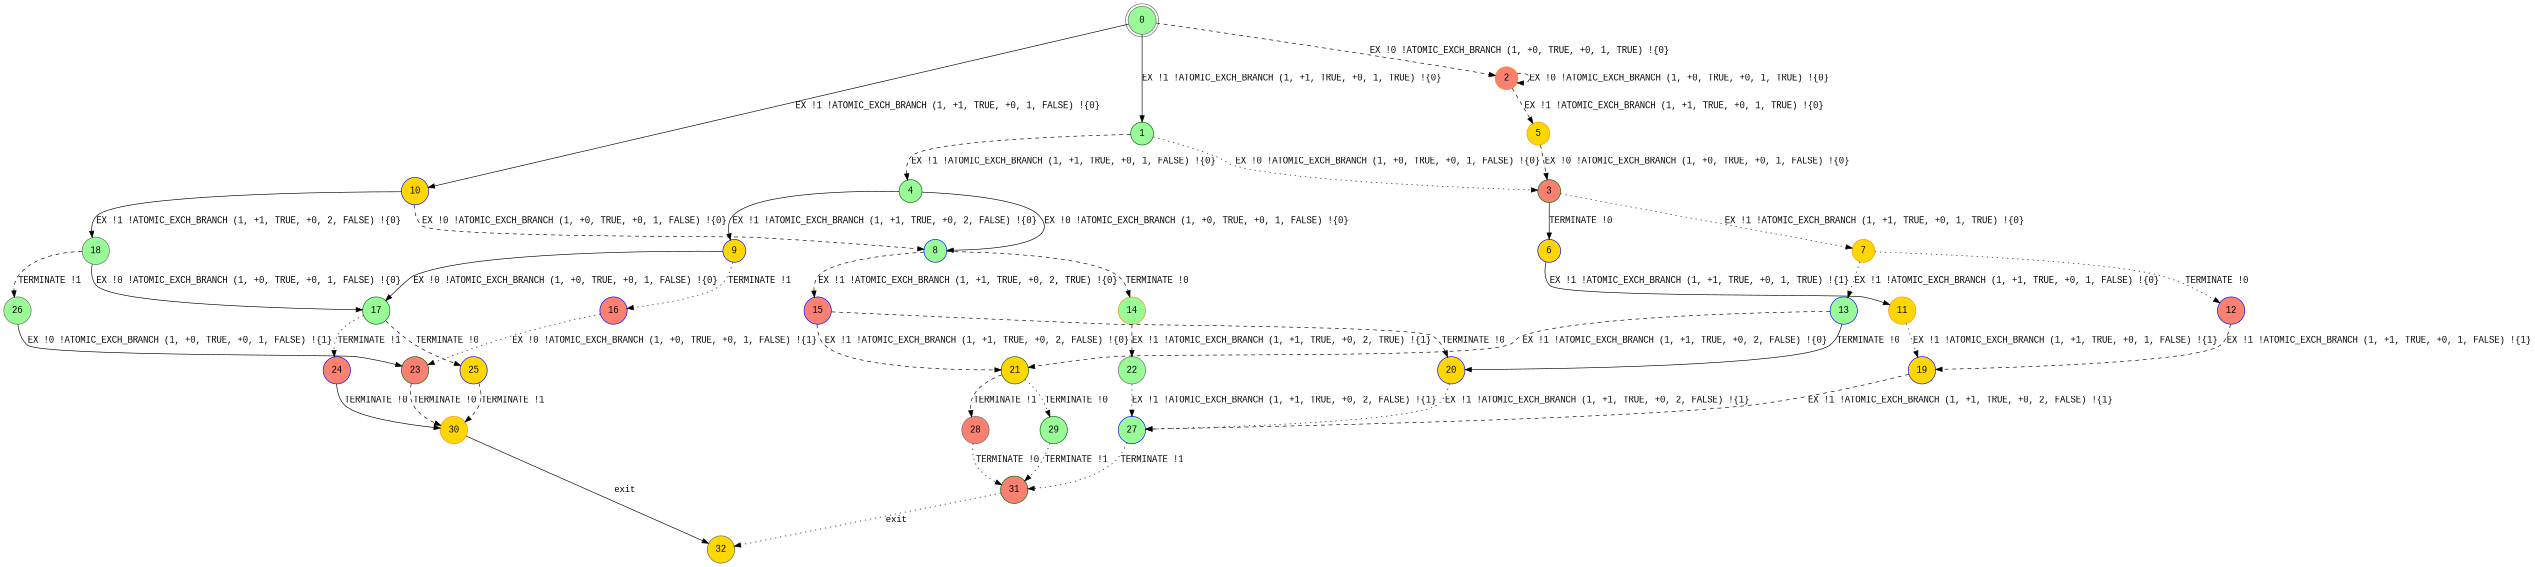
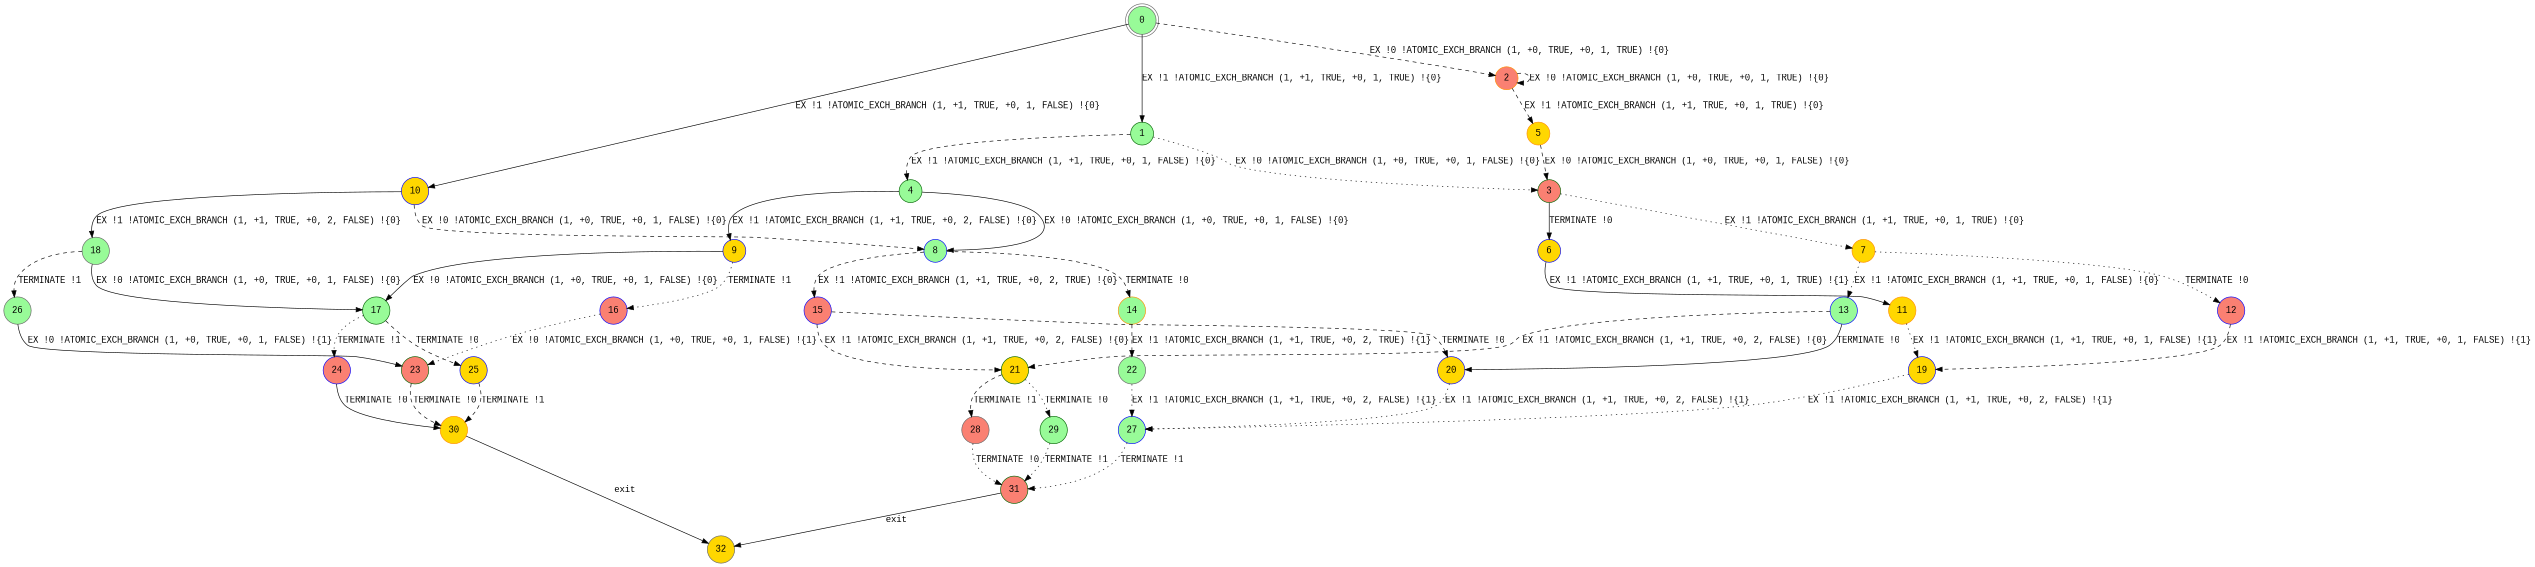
edge "19" -> "27": style dashed -> dotted
edge "31" -> "32": style dotted -> solid
